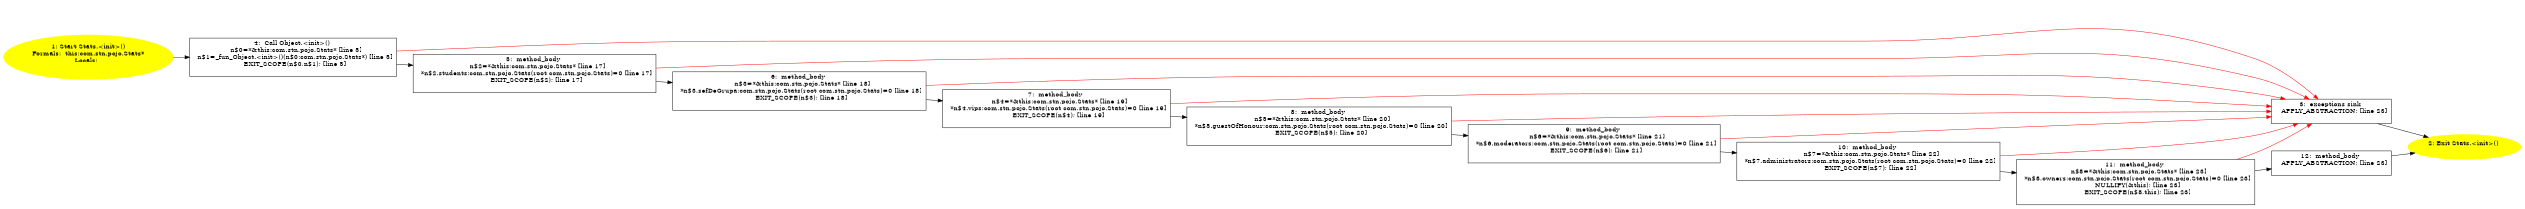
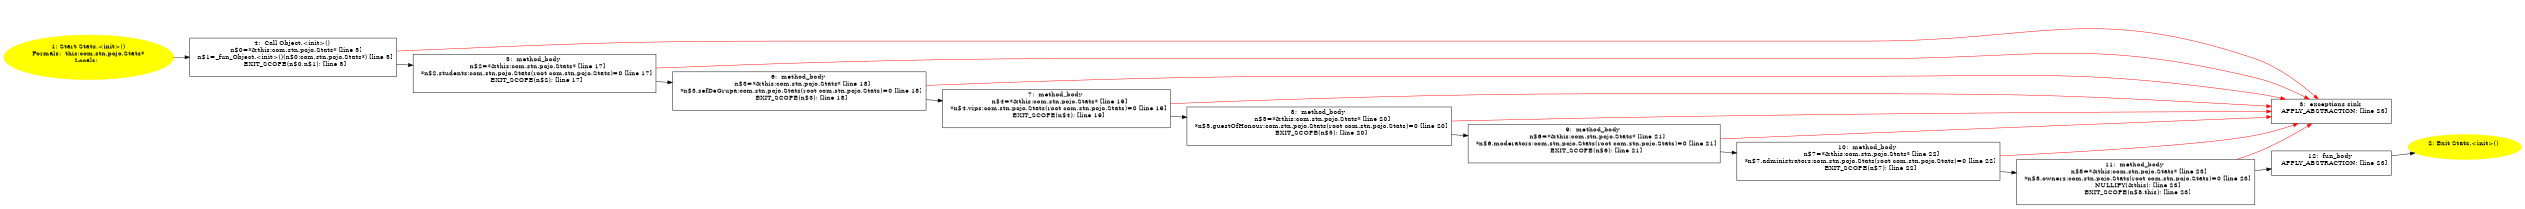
edge "3:  exceptions sink APPLY_ABSTRACTION; [line 23]" -> "2: Exit Stats.<init>()": removed
node "12:  method_body APPLY_ABSTRACTION; [line 23]": label "12:  method_body APPLY_ABSTRACTION; [line 23]" -> "12:  fun_body APPLY_ABSTRACTION; [line 23]"
